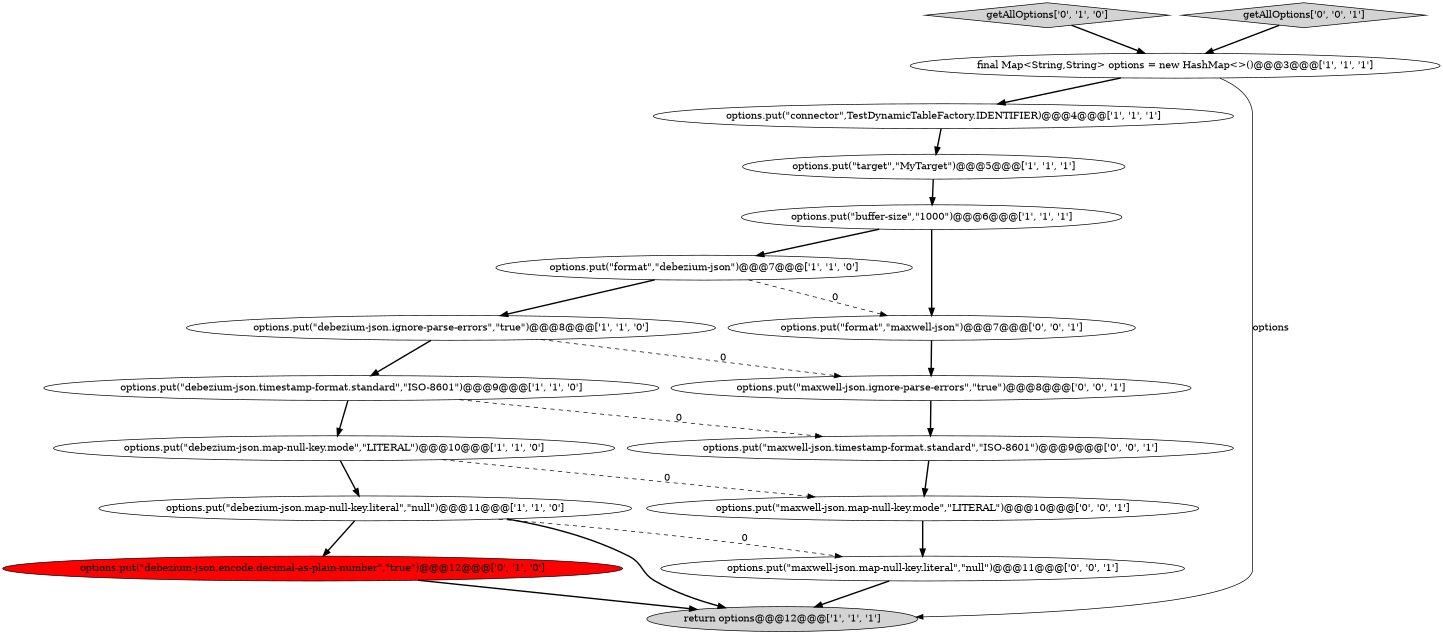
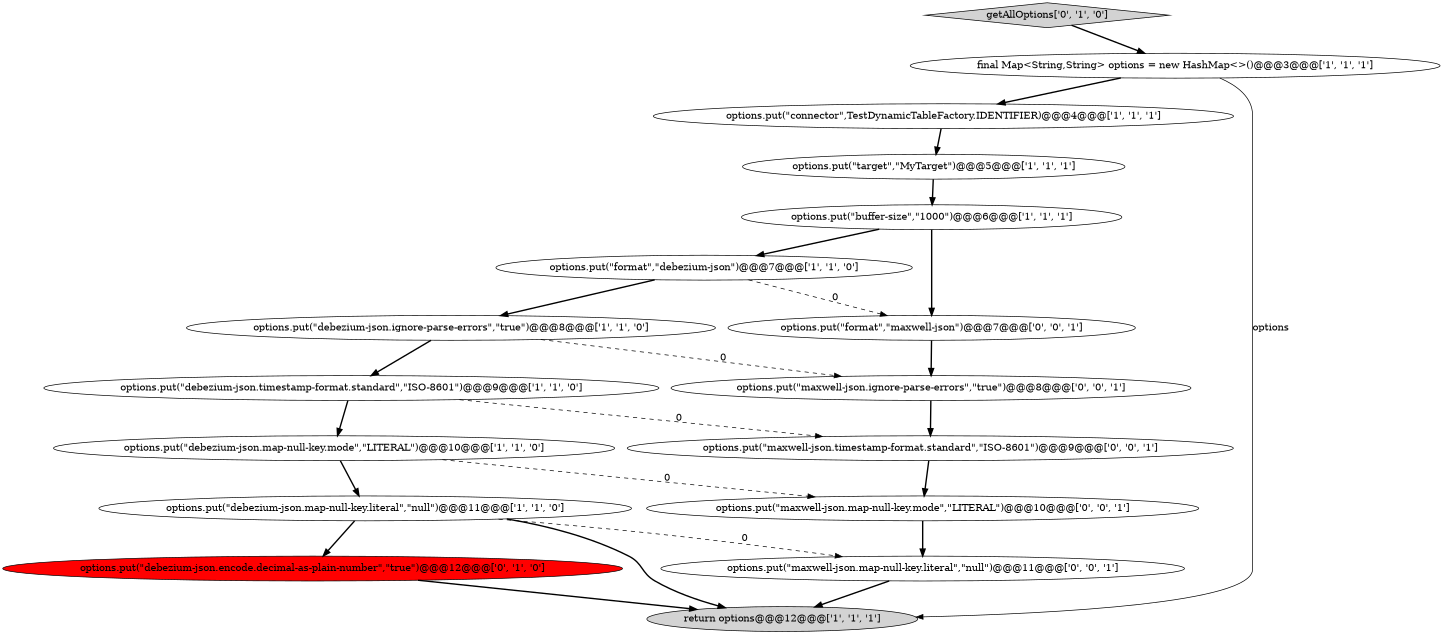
node "getAllOptions['0', '0', '1']": removed
